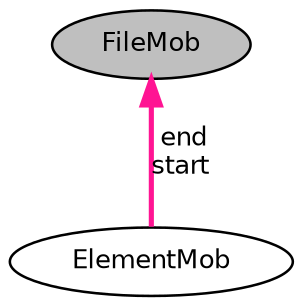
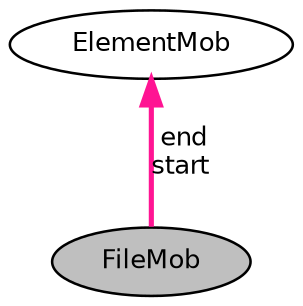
edge "ElementMob" -> "FileMob": reversed
